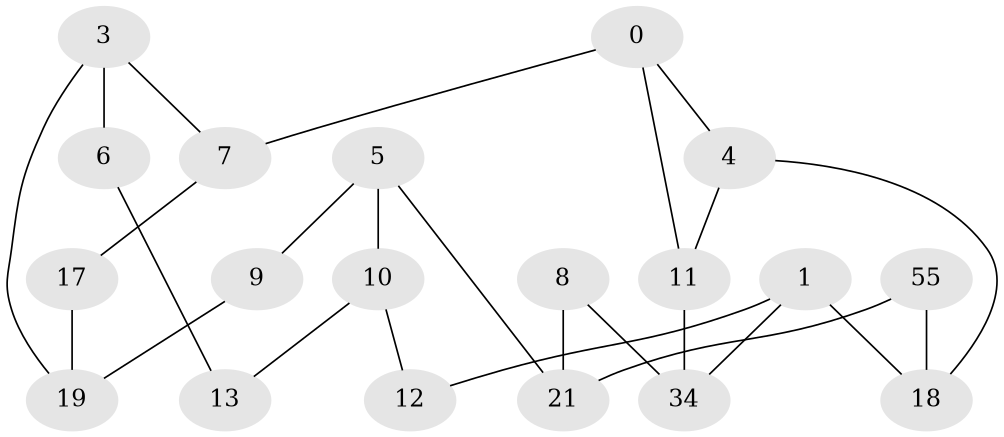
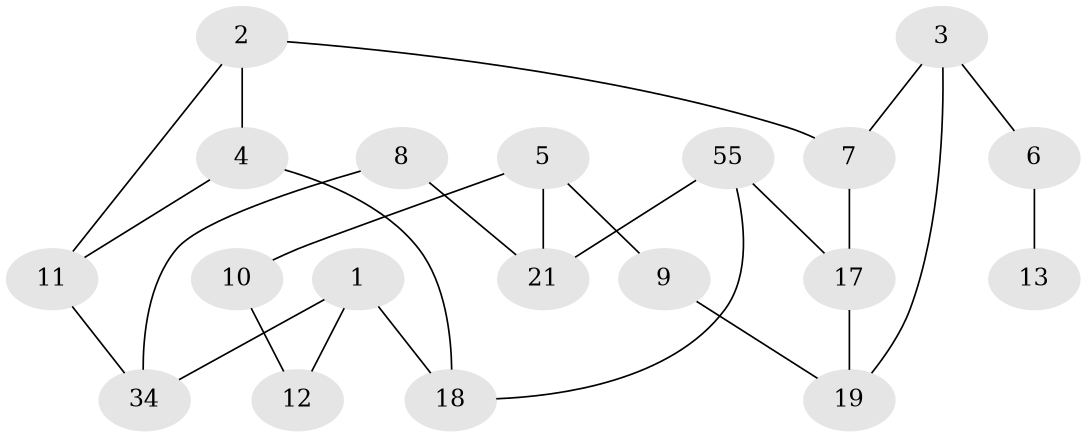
node "0": label "0" -> "2"
edge "55" -- "17": added
edge "10" -- "13": removed
